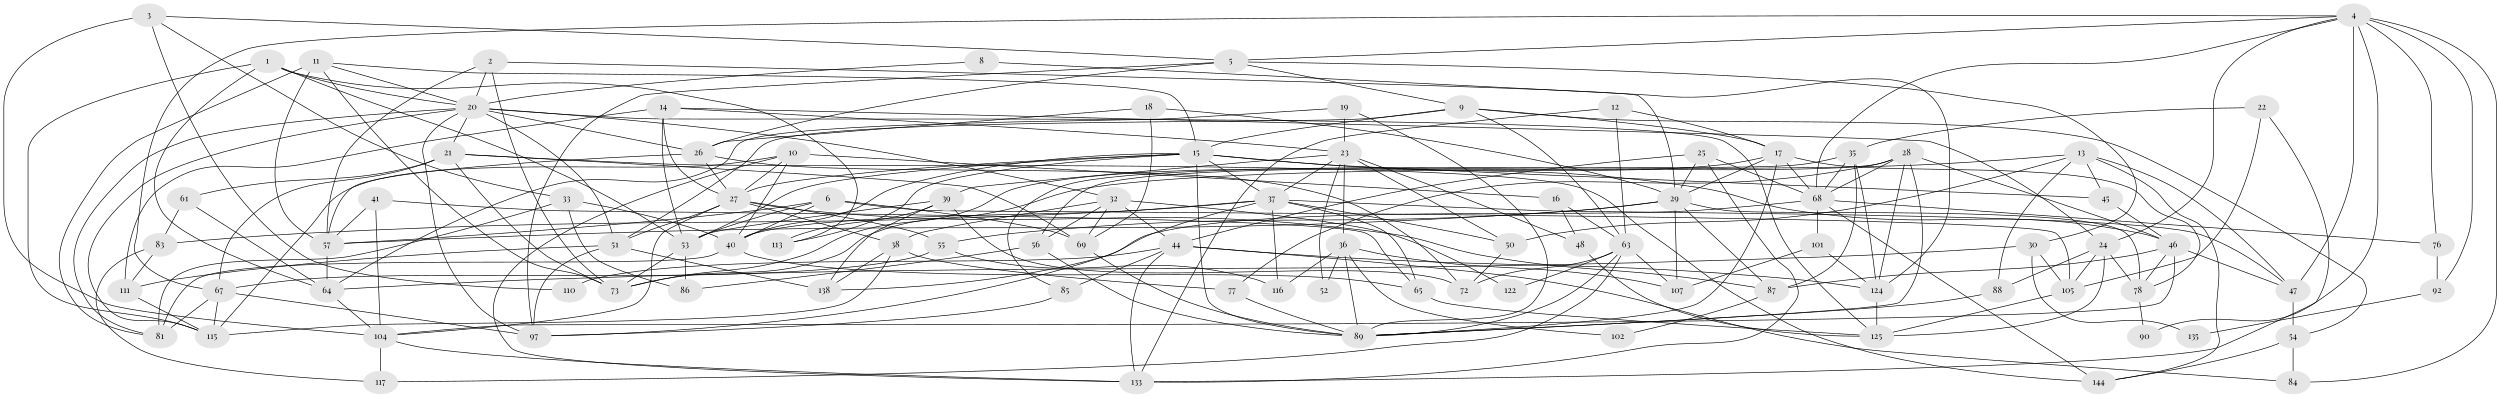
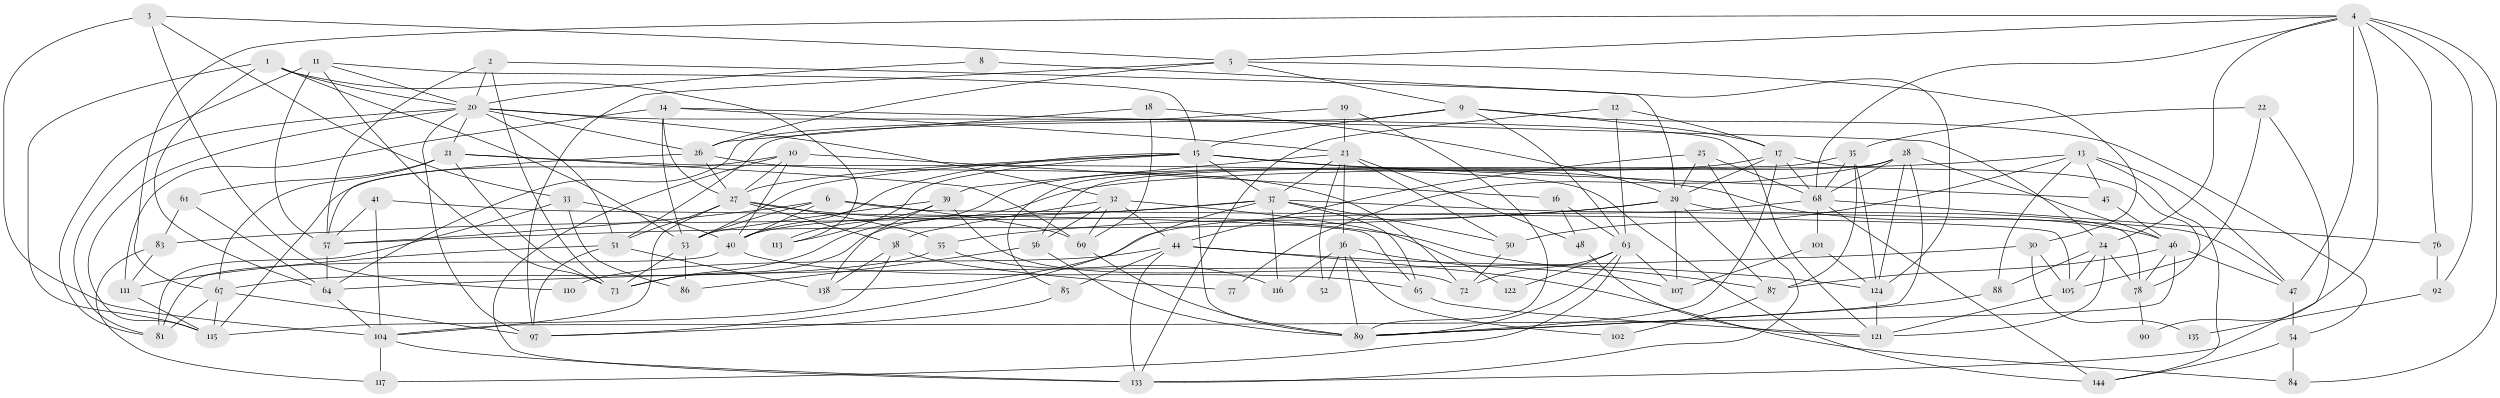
edge "77" -- "89": removed
node "125": label "125" -> "121"
